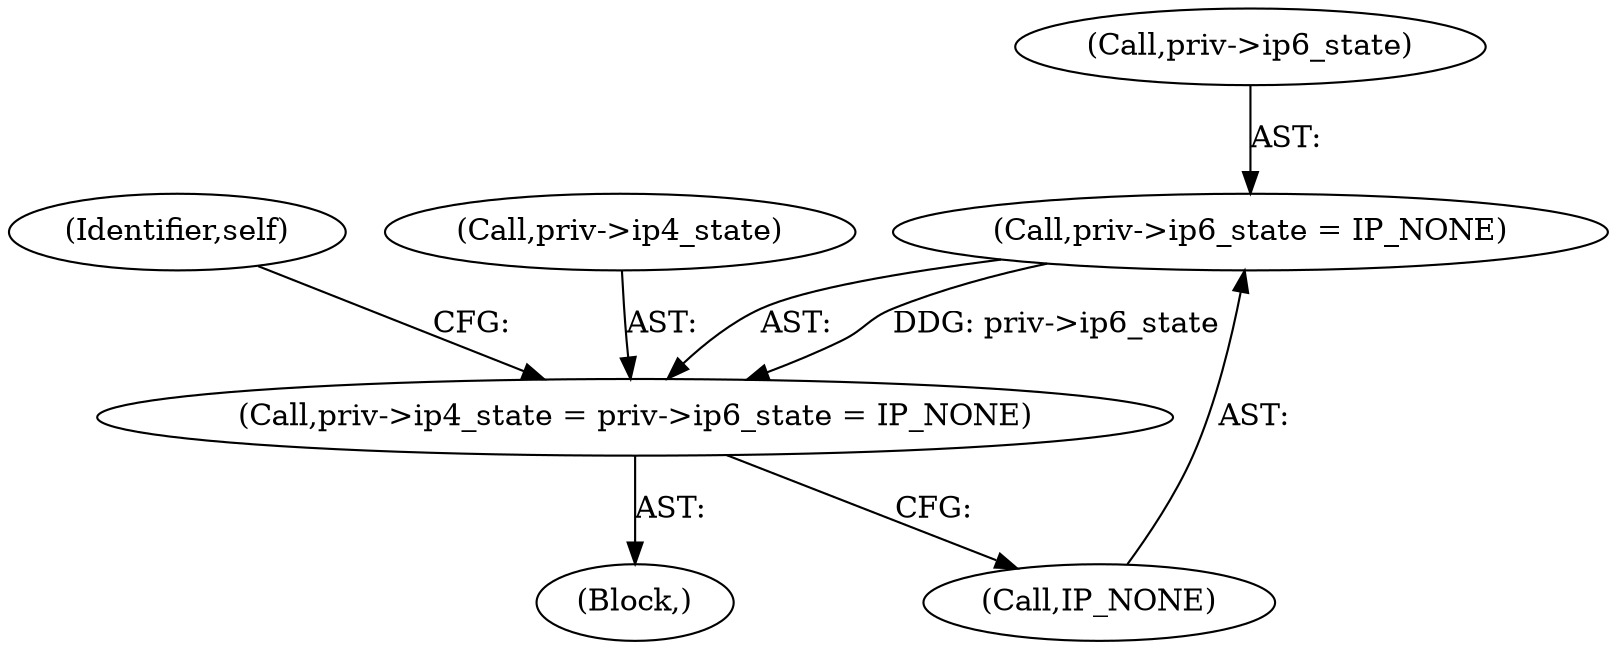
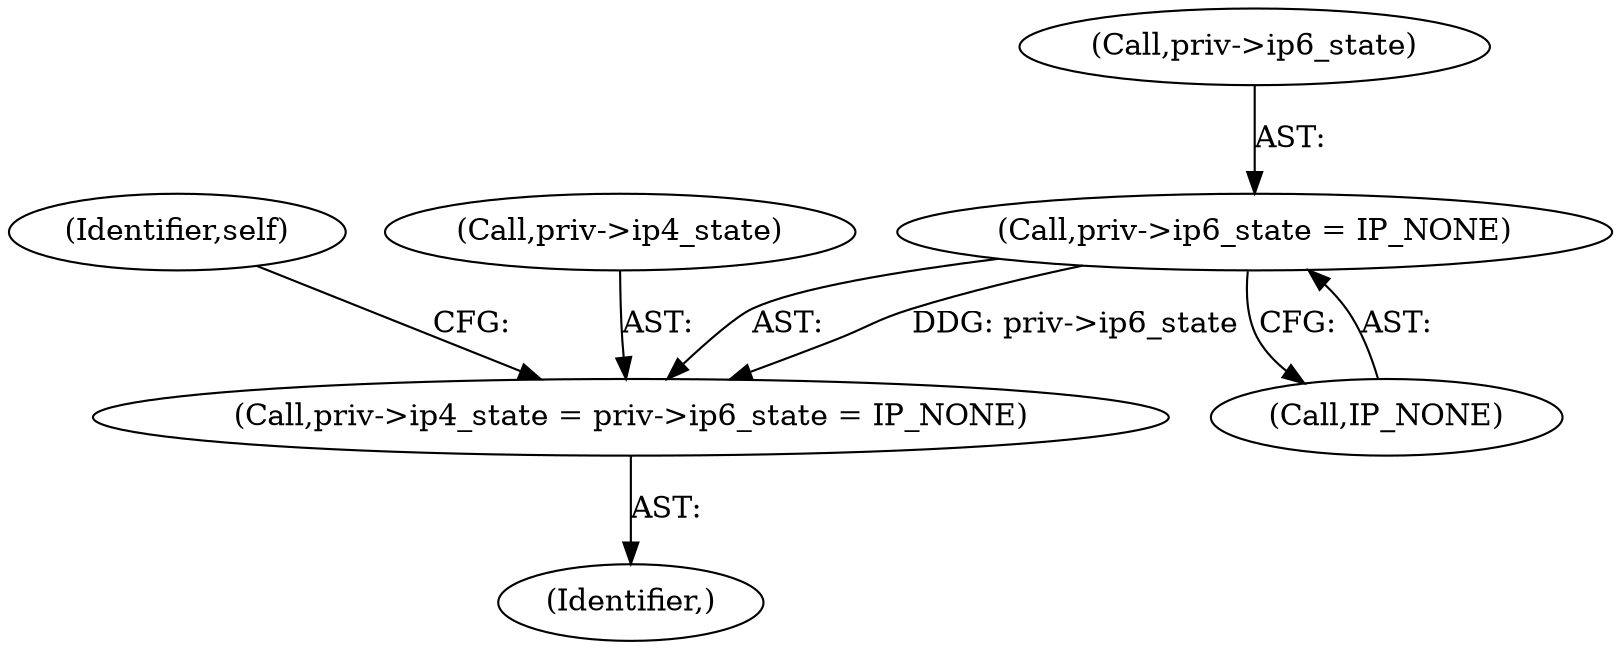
edge "(Call,priv->ip4_state = priv->ip6_state = IP_NONE)" -> "(Call,IP_NONE)": now "(Call,priv->ip6_state = IP_NONE)" -> "(Call,IP_NONE)"
node "(Block,)": label "(Block,)" -> "(Identifier,)"
